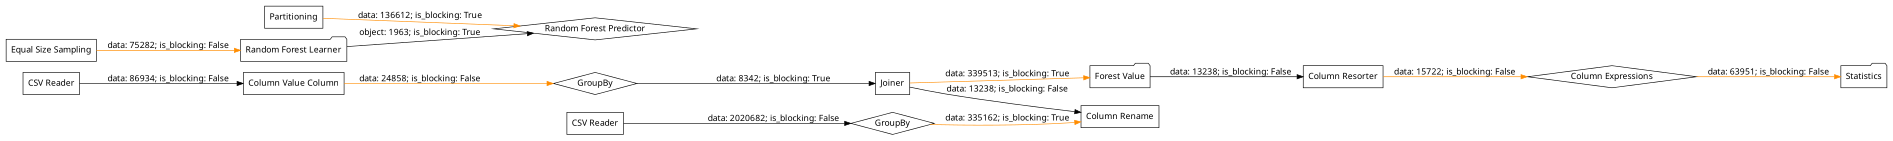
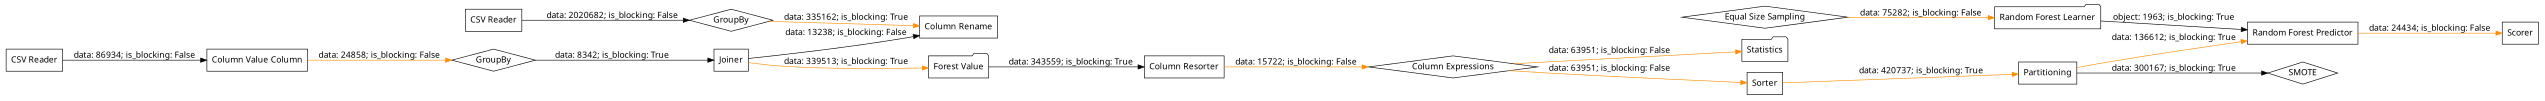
node "Random Forest Predictor": shape diamond -> box
node "Scorer": added
node "Equal Size Sampling": shape box -> diamond
edge "Forest Value" -> "Column Resorter": label "data: 13238; is_blocking: False" -> "data: 343559; is_blocking: True"
node "SMOTE": added
node "Sorter": added
